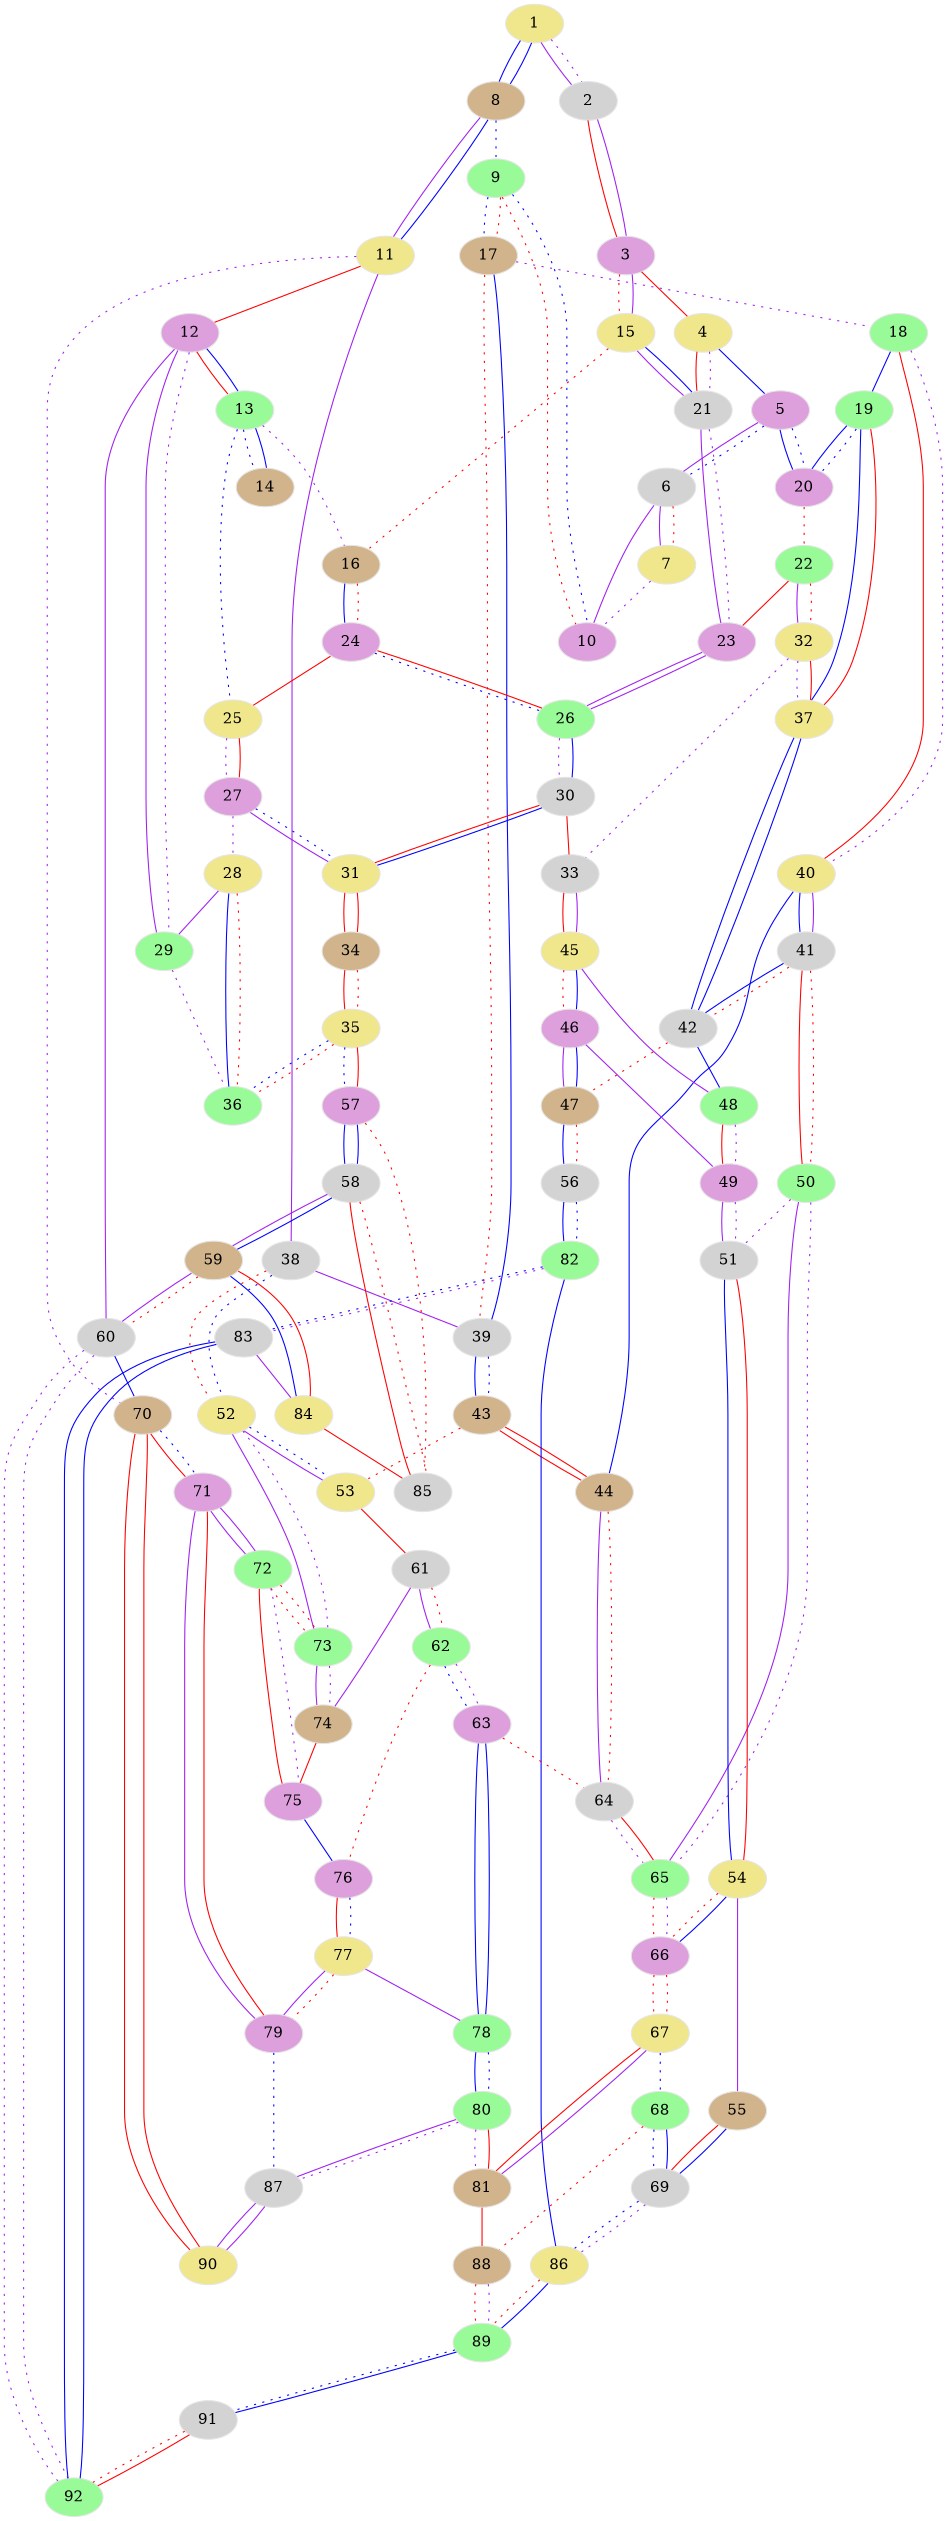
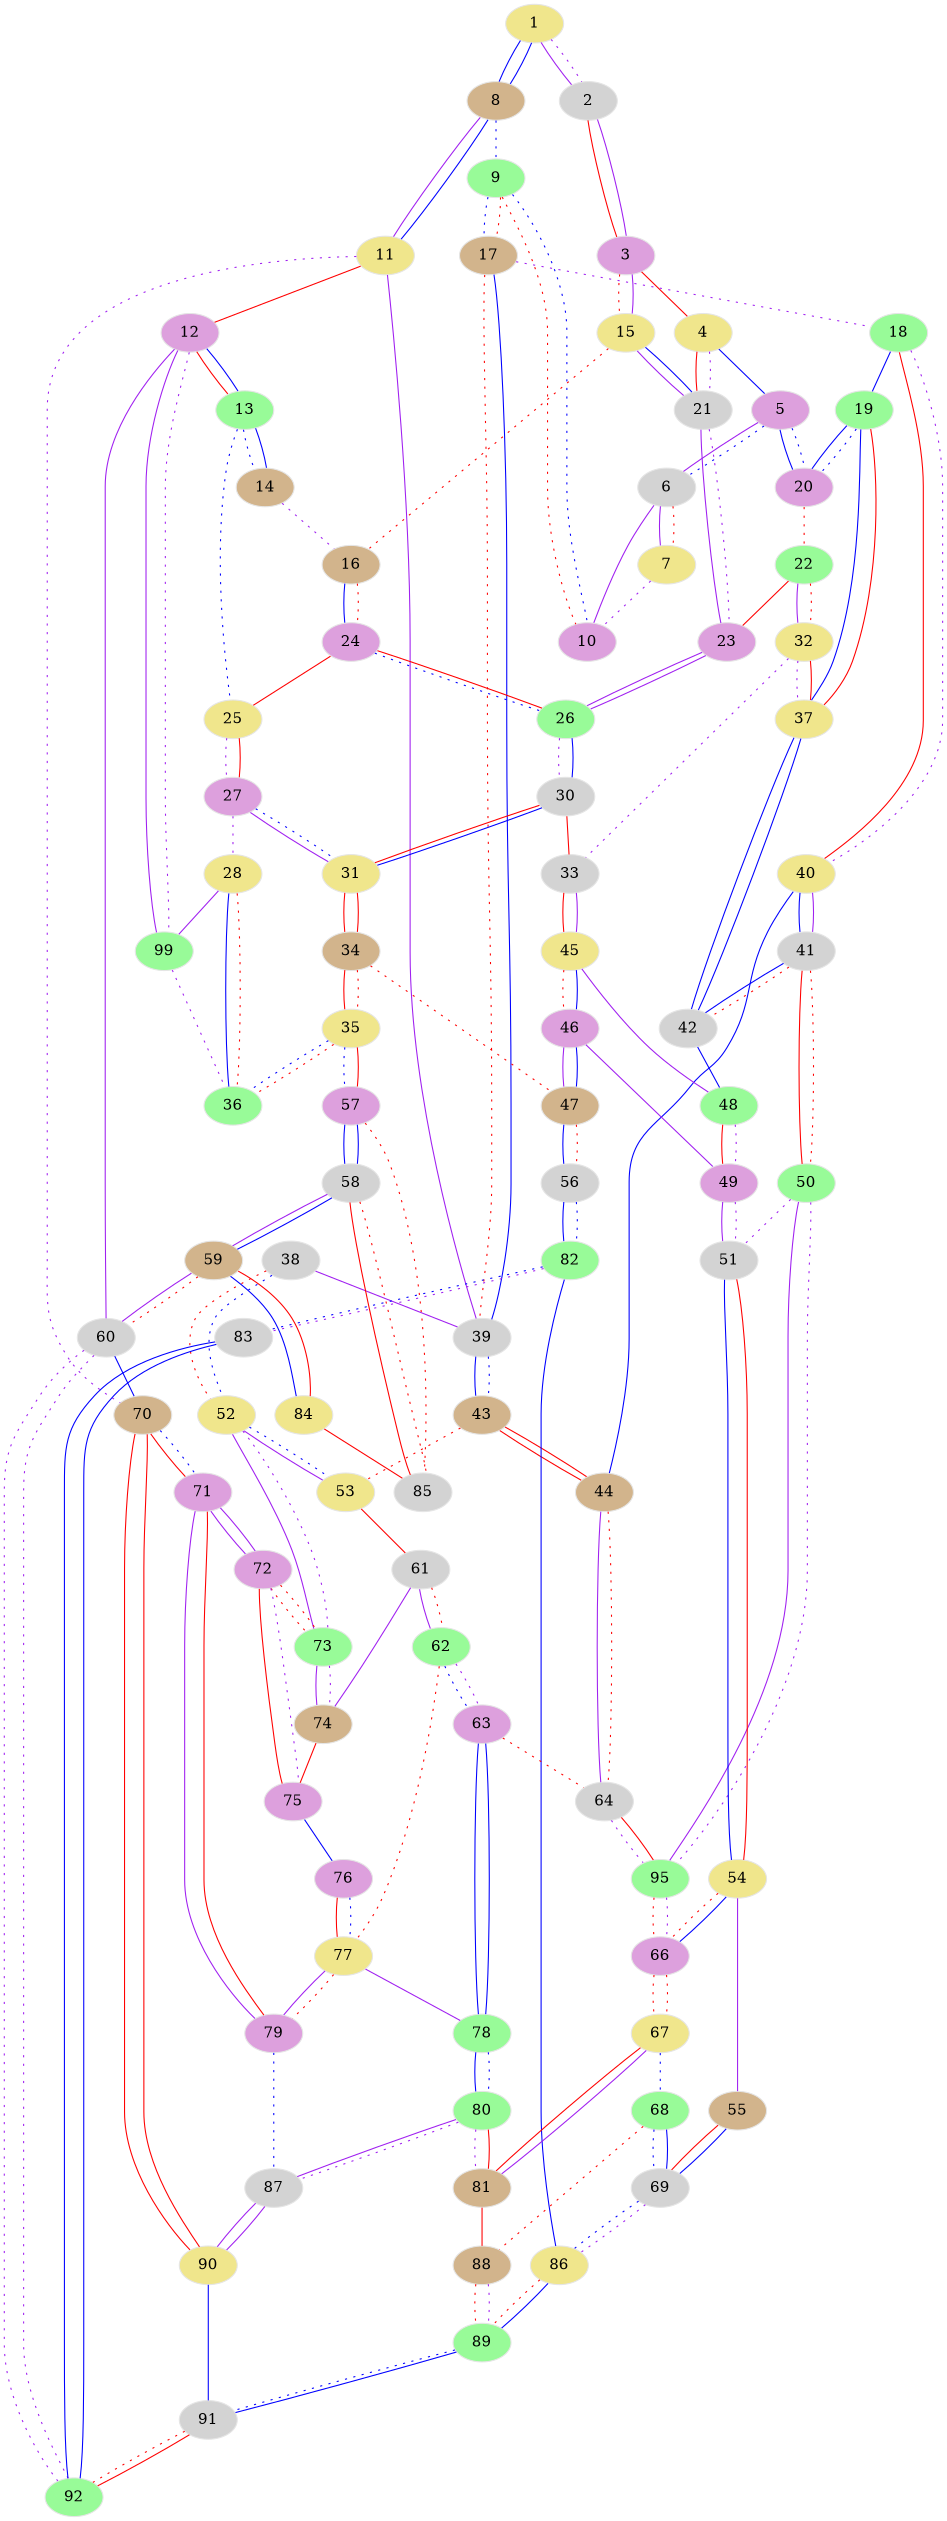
edge "13" -- "16": now "14" -- "16"
edge "11" -- "38": now "11" -- "39"
node "29": label "29" -> "99"
edge "42" -- "47": now "34" -- "47"
edge "83" -- "84": removed
node "72": fillcolor palegreen -> plum
edge "62" -- "76": now "62" -- "77"
node "65": label "65" -> "95"
edge "90" -- "91": added
